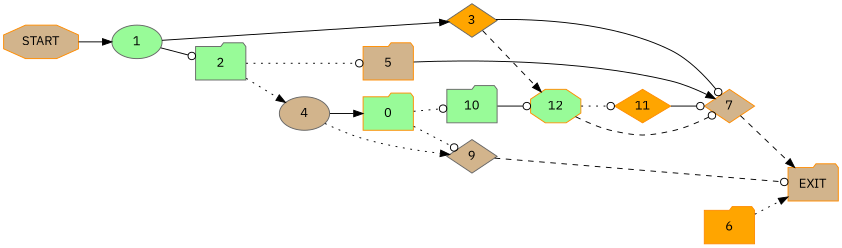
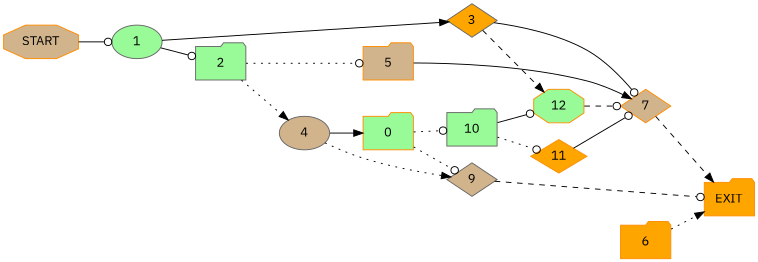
edge "START" -> "1": arrowhead normal -> odot
edge "12" -> "11": now "10" -> "11"
node "EXIT": fillcolor tan -> orange
